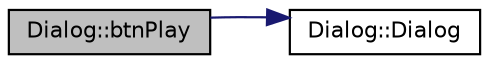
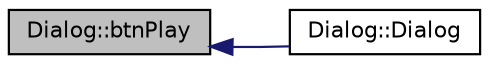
edge "Dialog::btnPlay" -> "Dialog::Dialog": reversed
